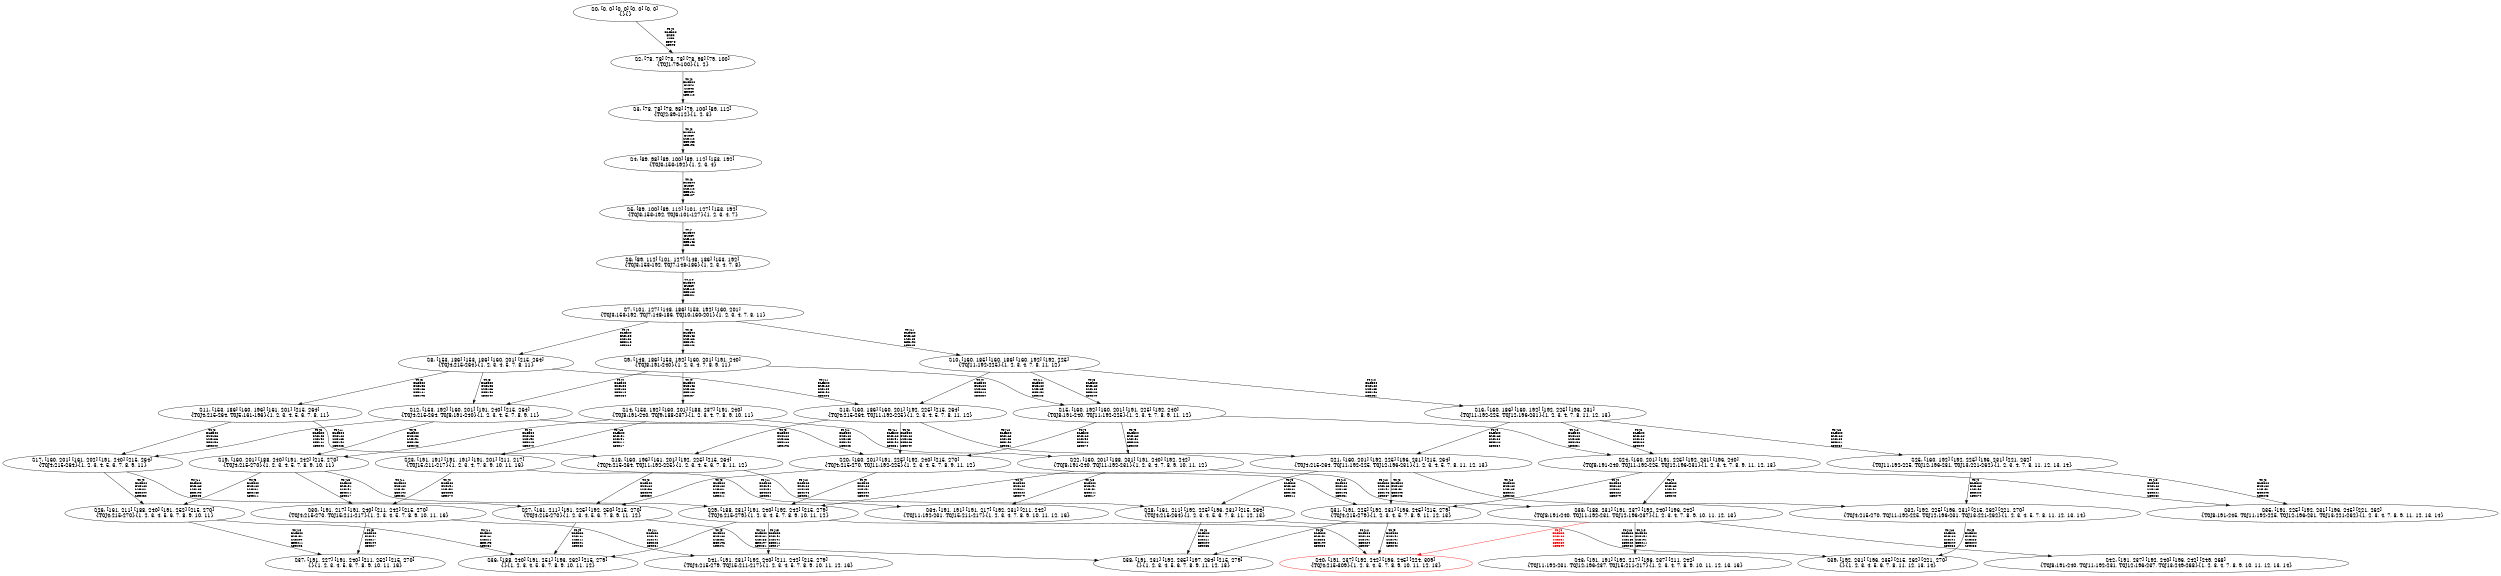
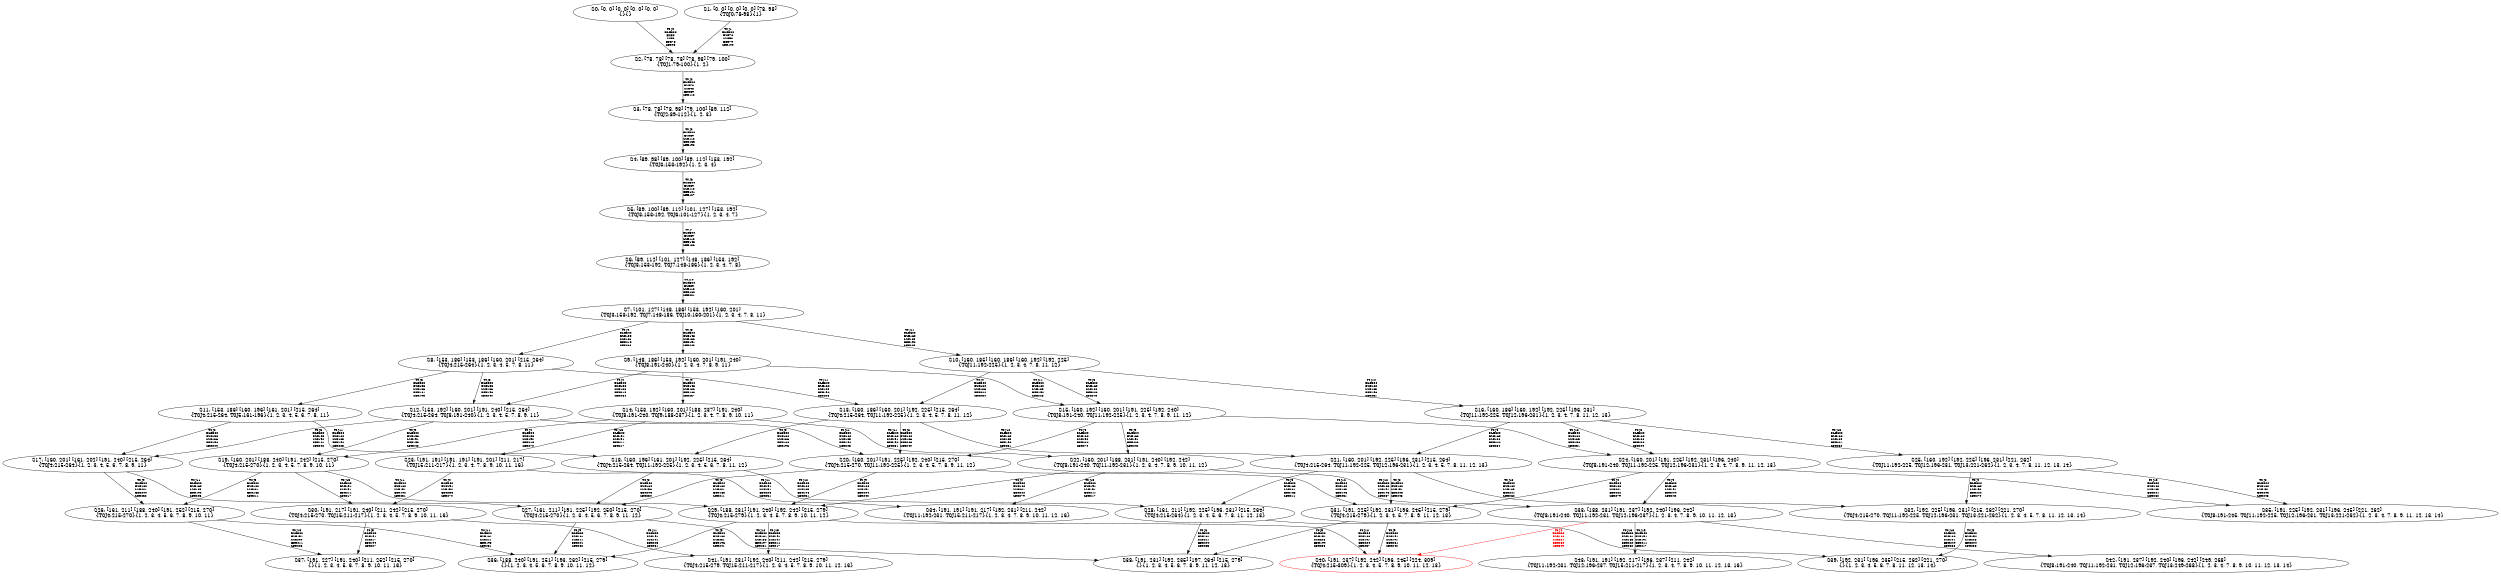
node "S1: [0, 0] [0, 0] [0, 0] [78, 98] {T0J0:78-98}{1}": added
